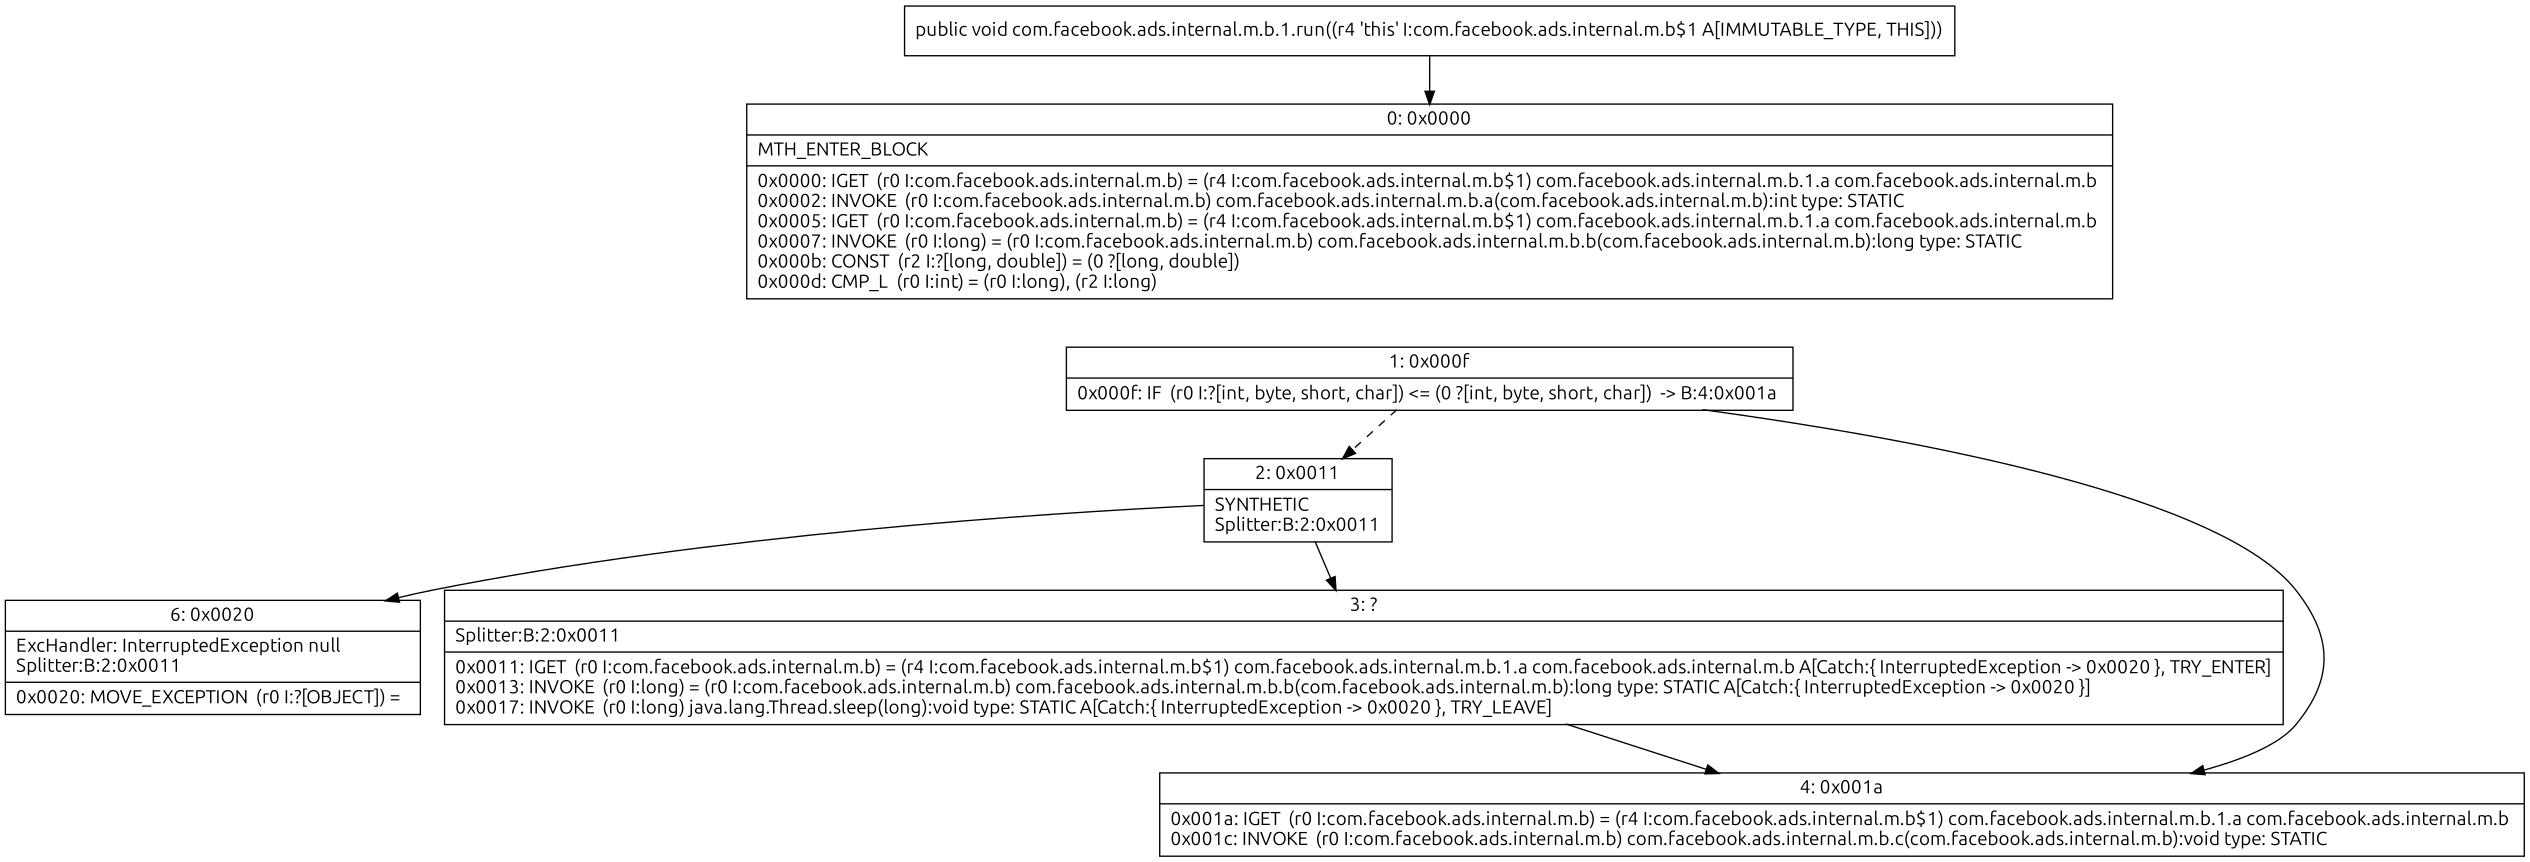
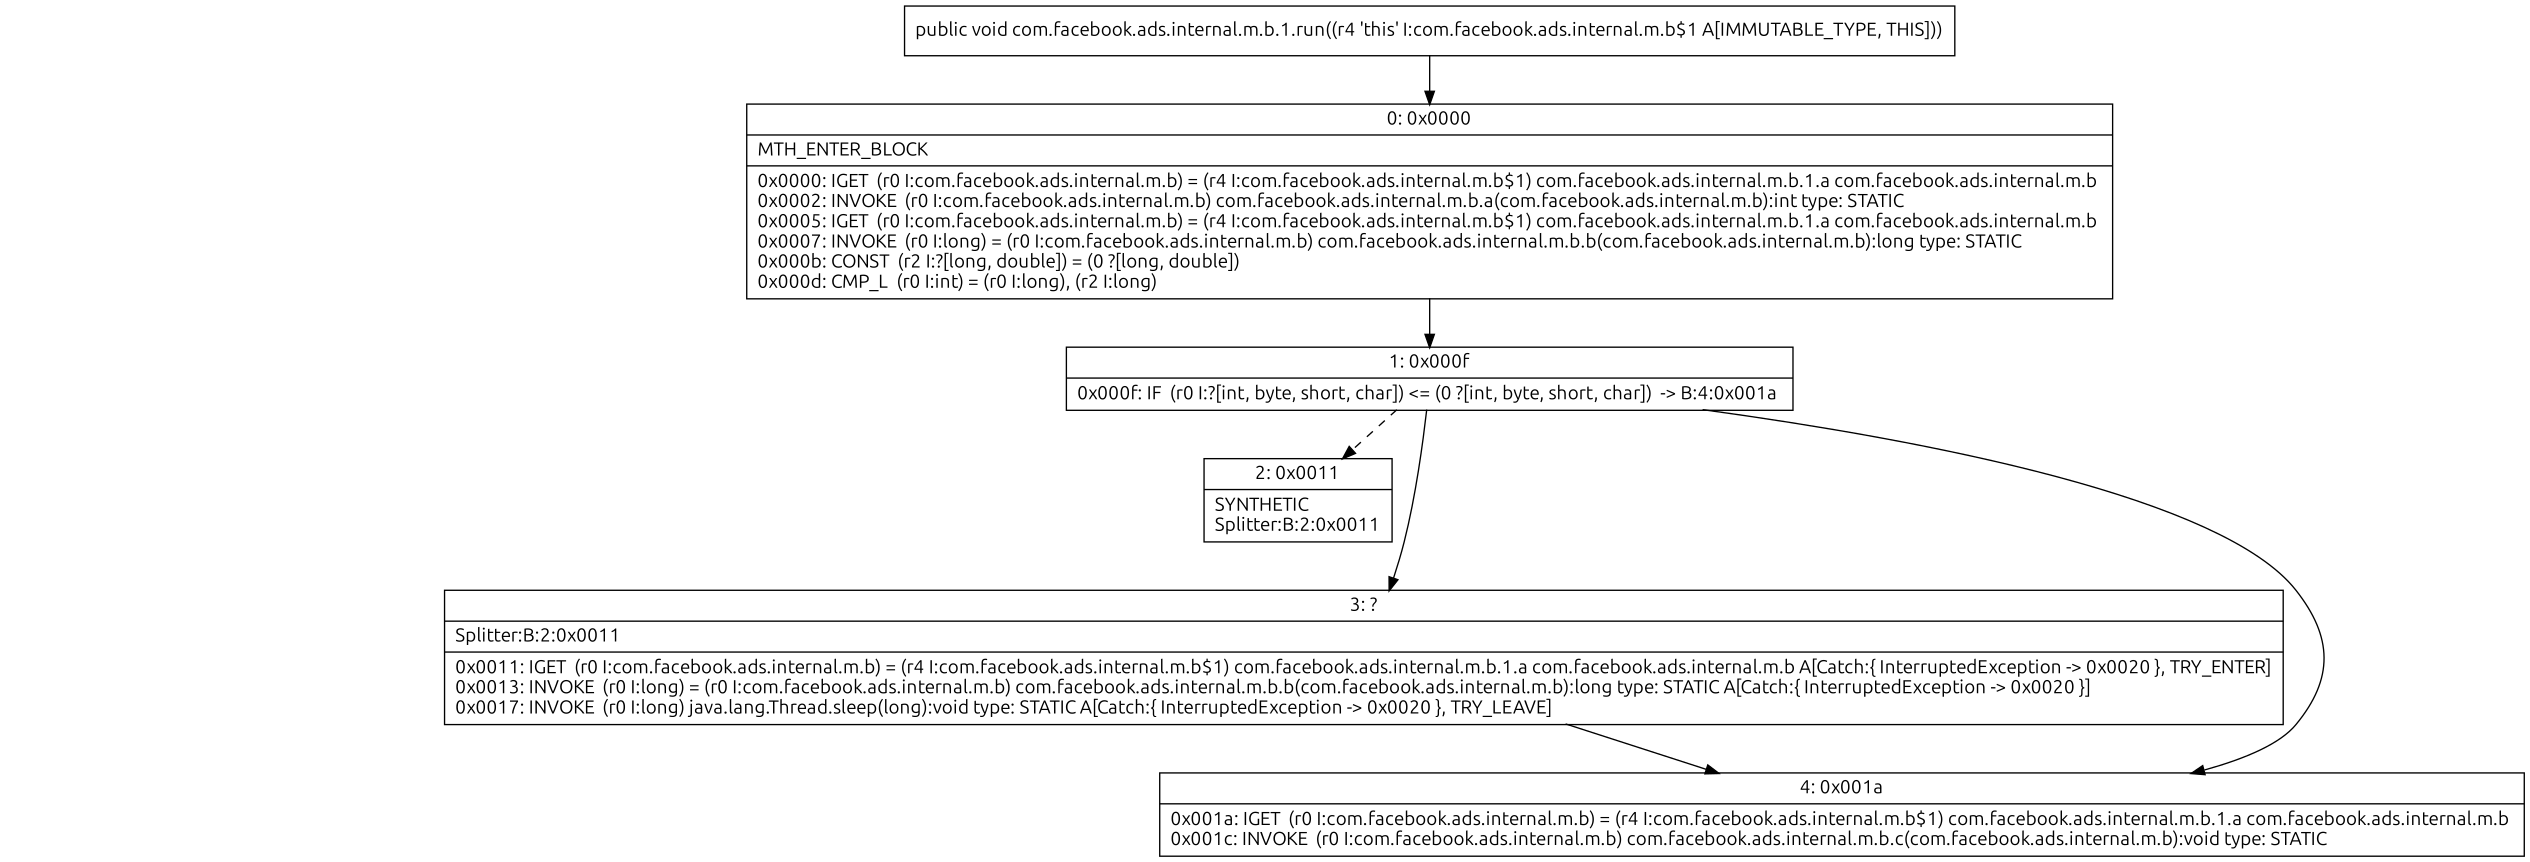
edge "0: 0x0000" -> "1: 0x000f": added
edge "2: 0x0011" -> "3: ?": now "1: 0x000f" -> "3: ?"
node "6: 0x0020": removed
